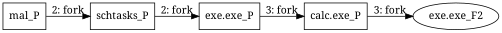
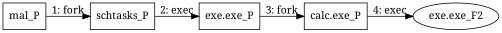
edge "mal_P" -> "schtasks_P": label "2: fork" -> "1: fork"
edge "schtasks_P" -> "exe.exe_P": label "2: fork" -> "2: exec"
edge "calc.exe_P" -> "exe.exe_F2": label "3: fork" -> "4: exec"
